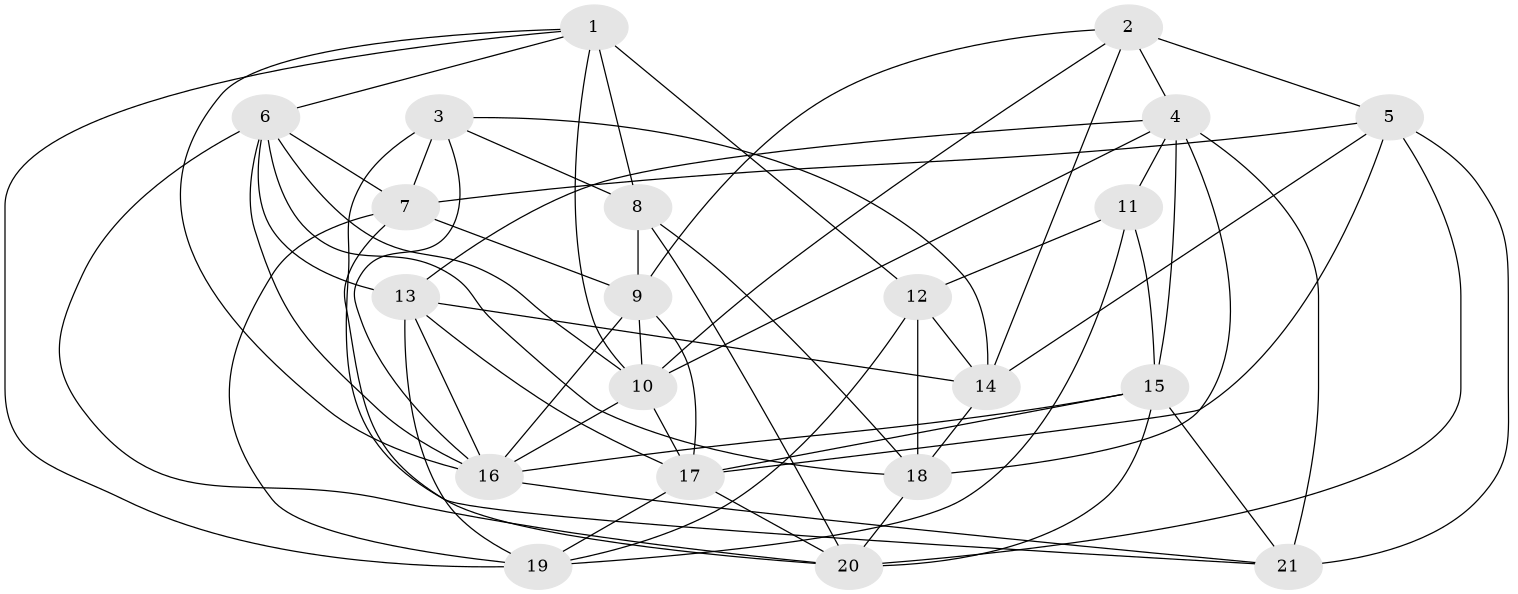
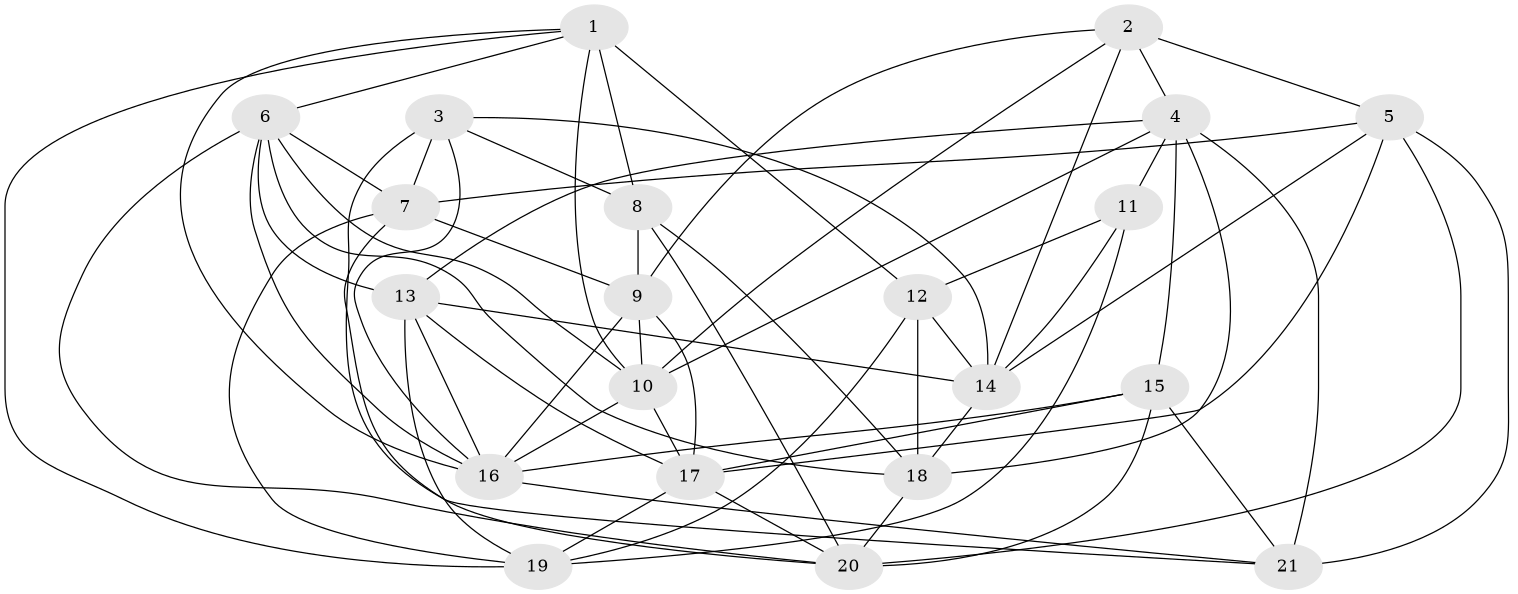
edge "11" -- "15": now "11" -- "14"
